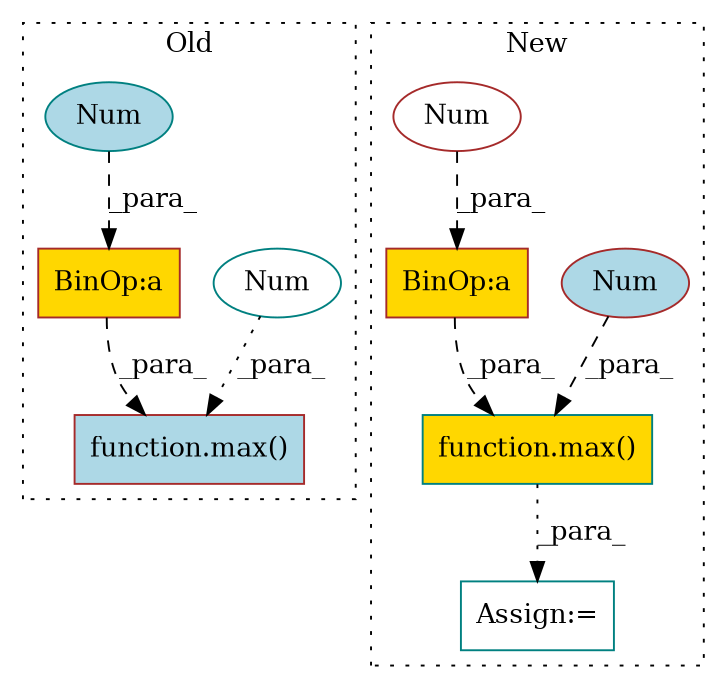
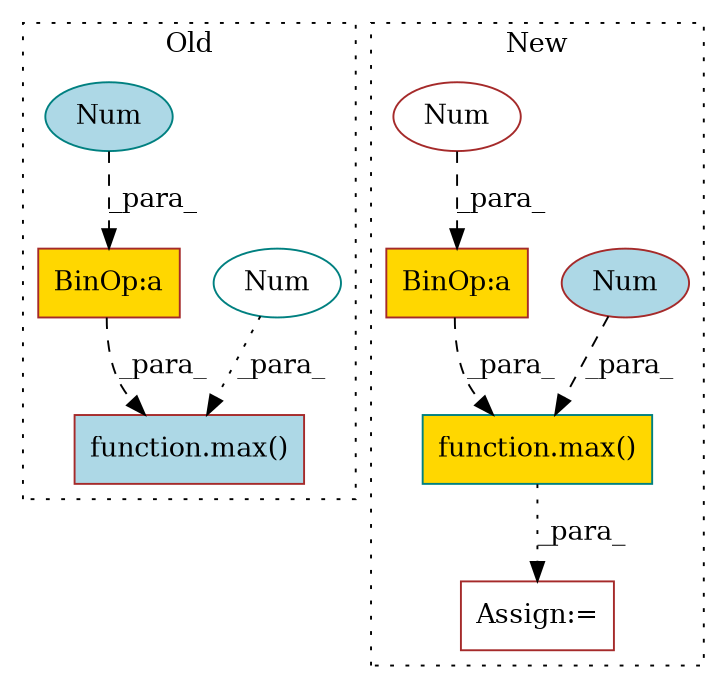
node "Assign:=": color teal -> brown
